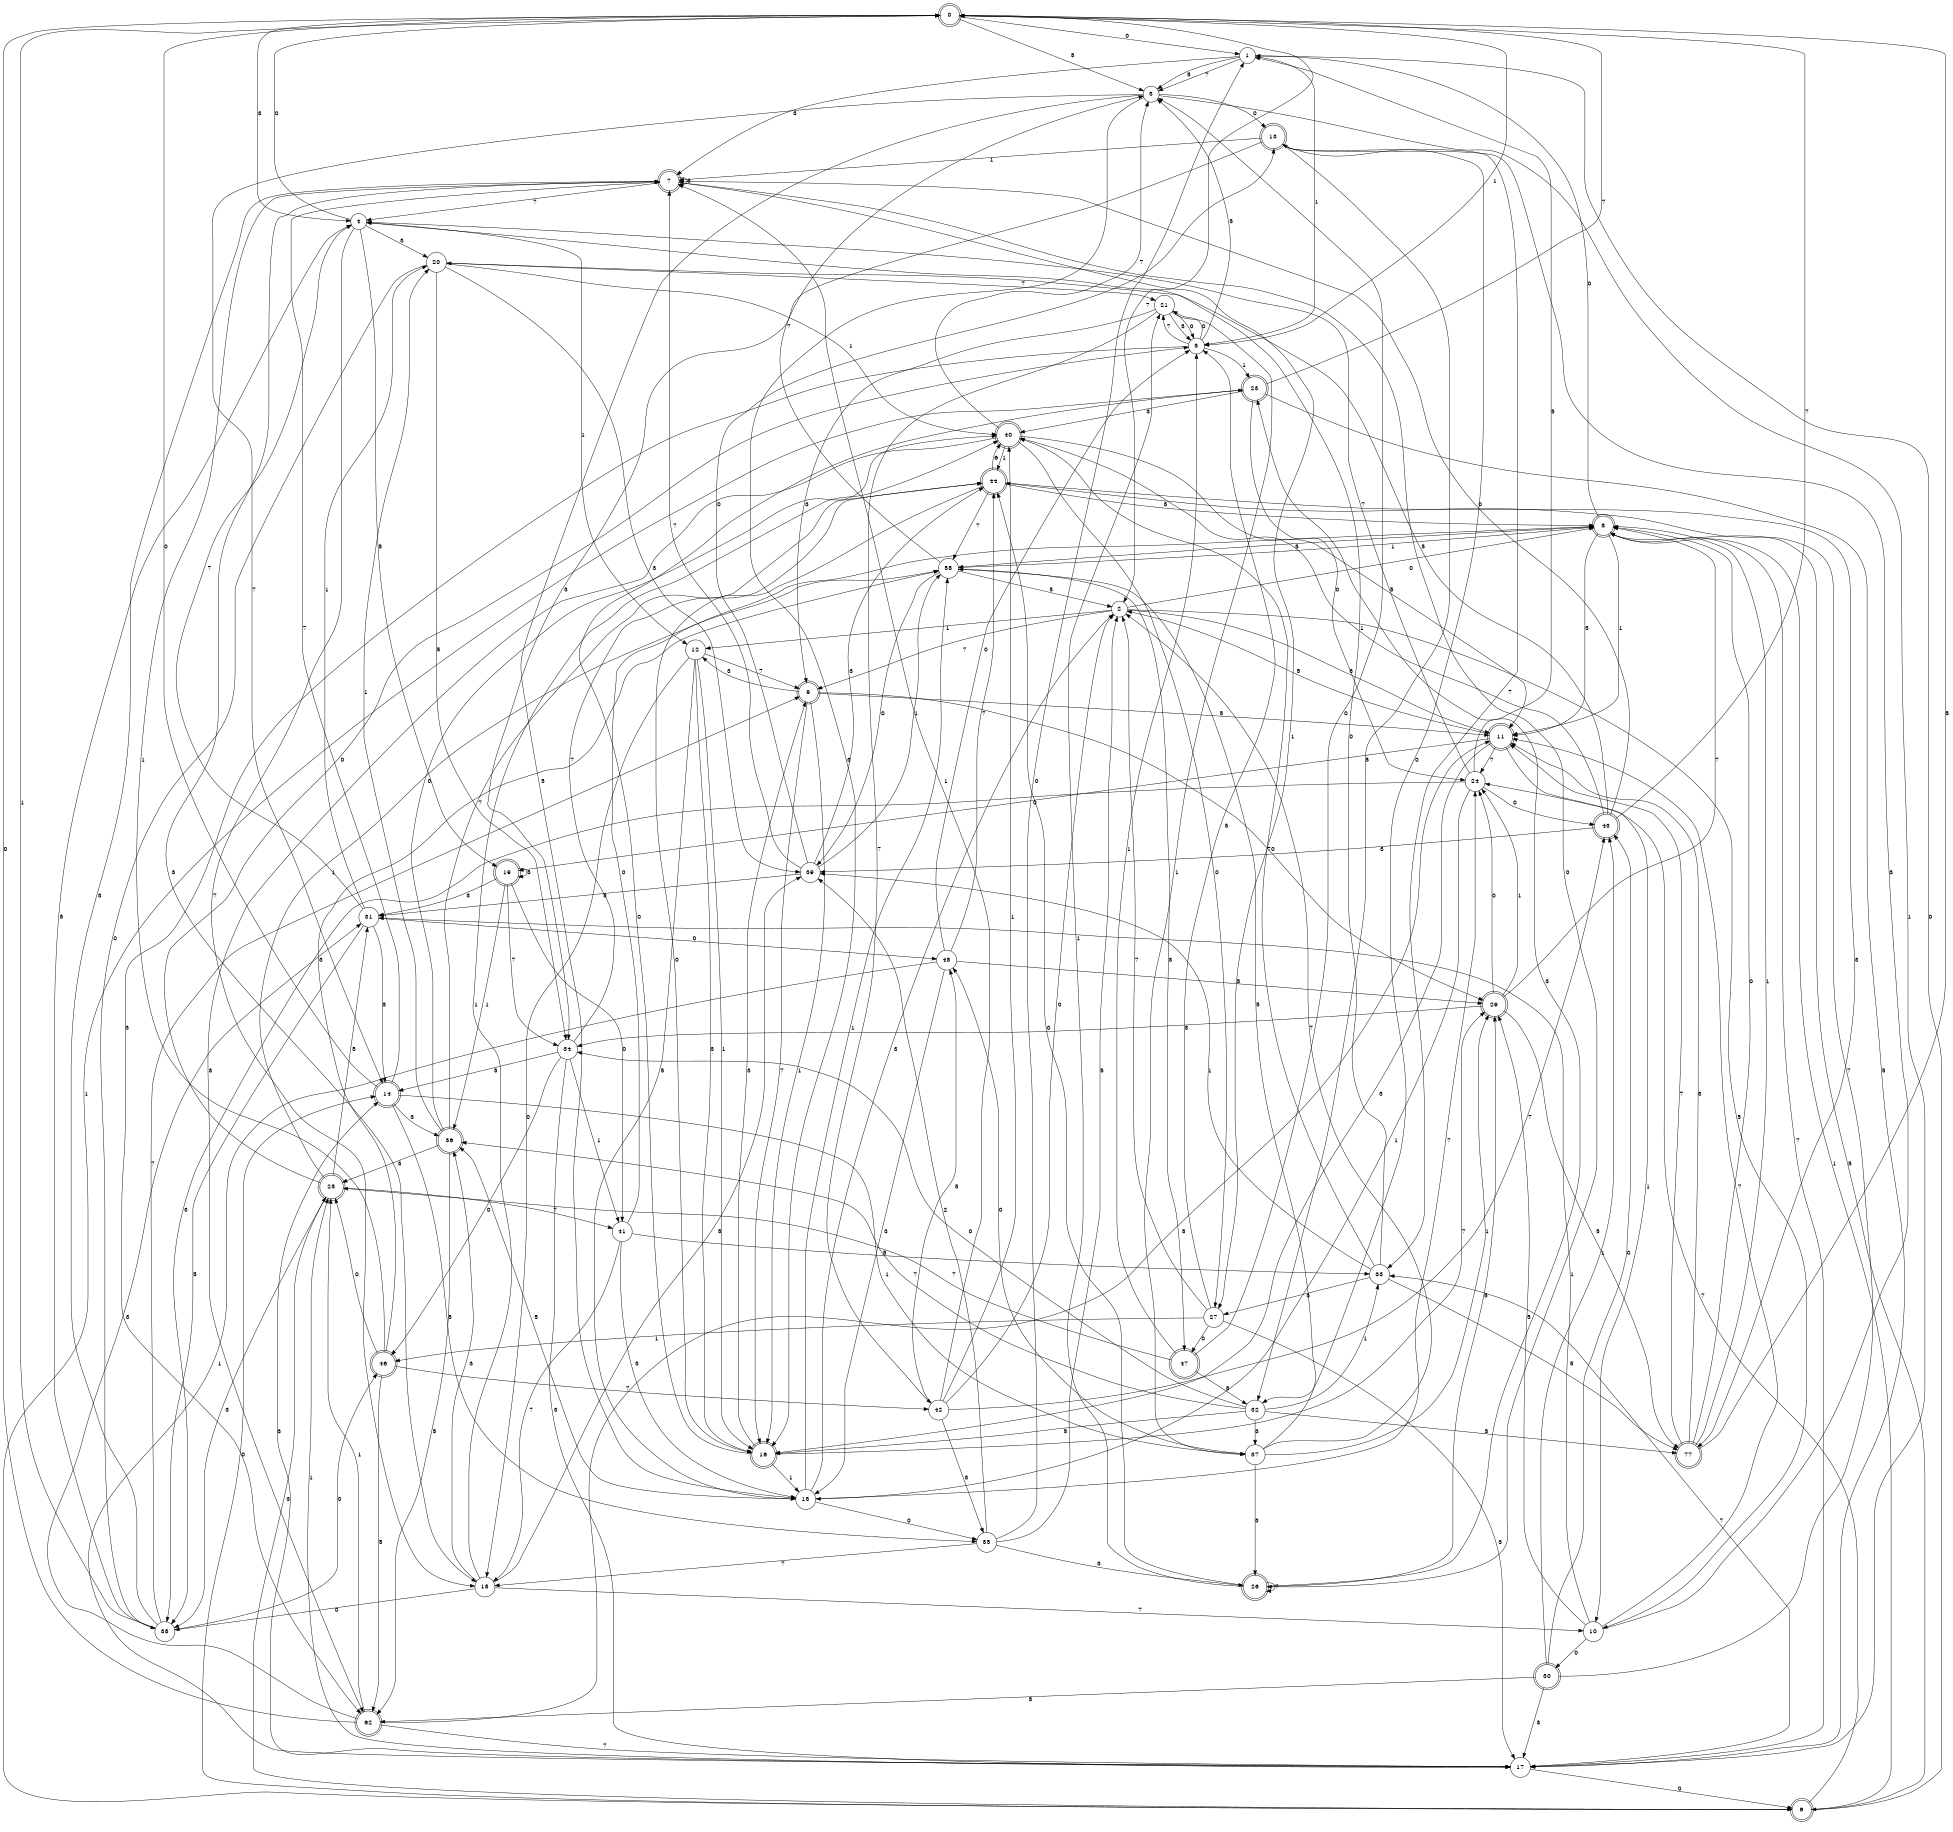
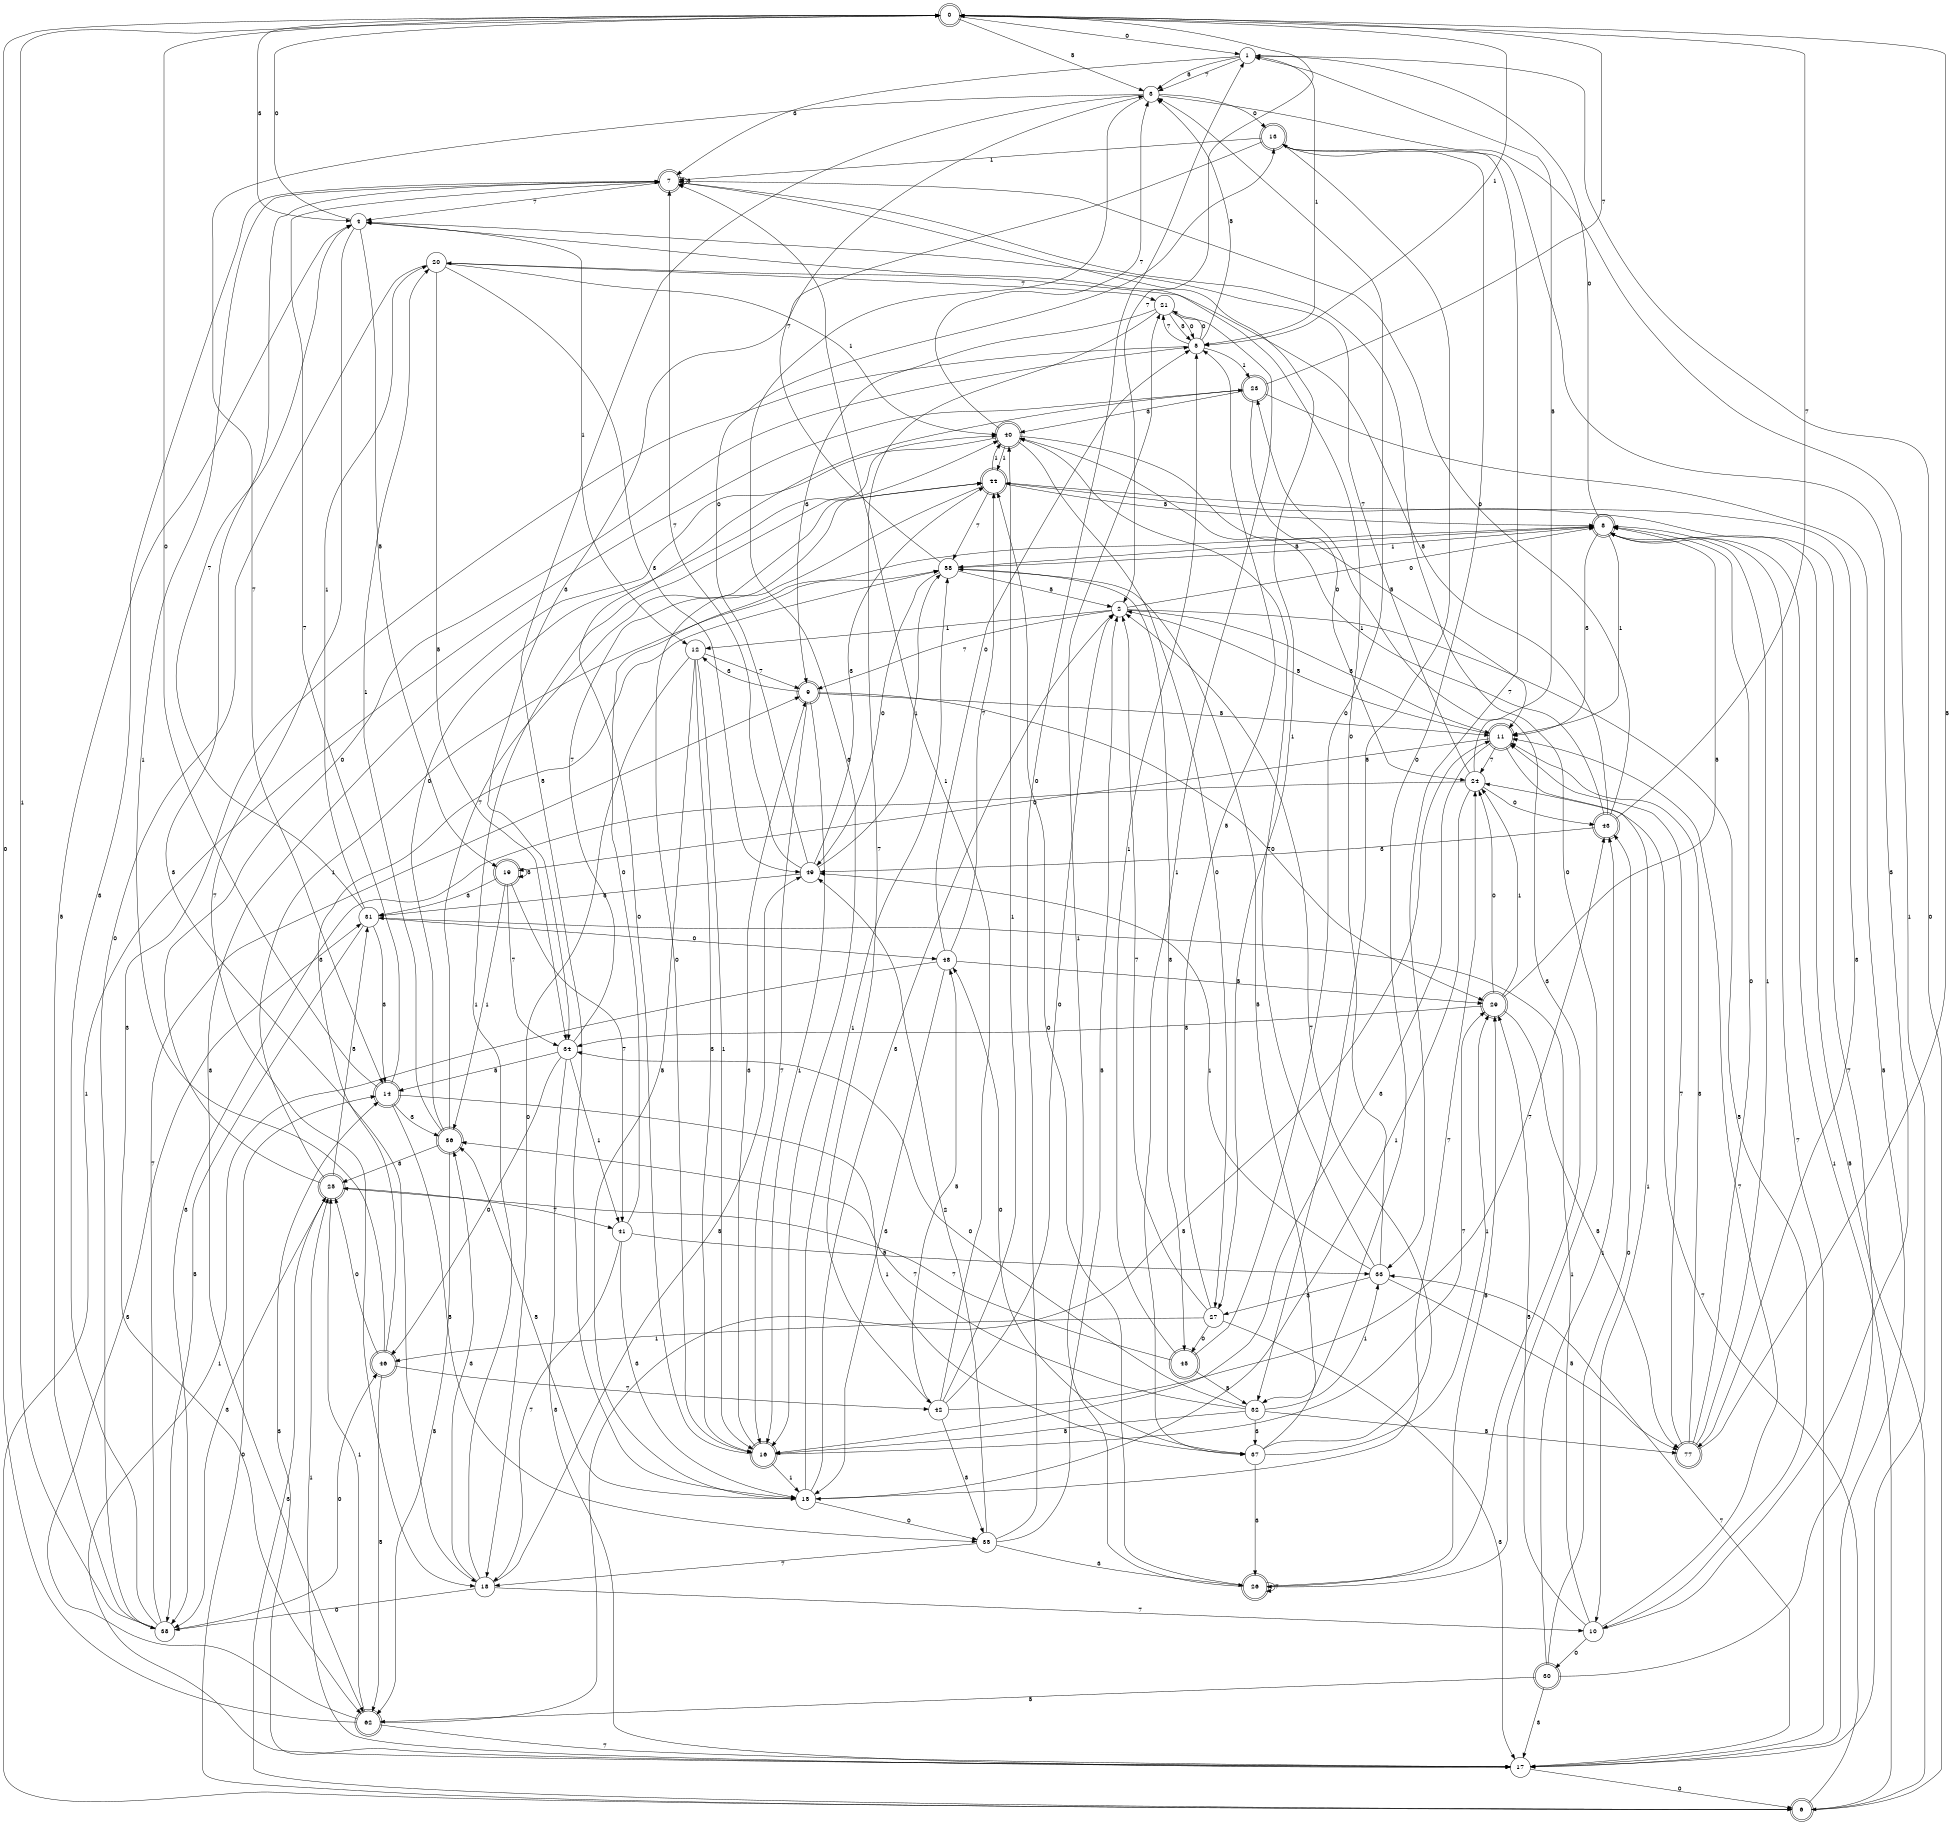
edge "4" -> "20": removed, label "3"
edge "44" -> "40": label "6" -> "1"
edge "29" -> "8": label "7" -> "5"
node "39": label "39" -> "49"
edge "19" -> "41": label "0" -> "7"
node "47": label "47" -> "45"
